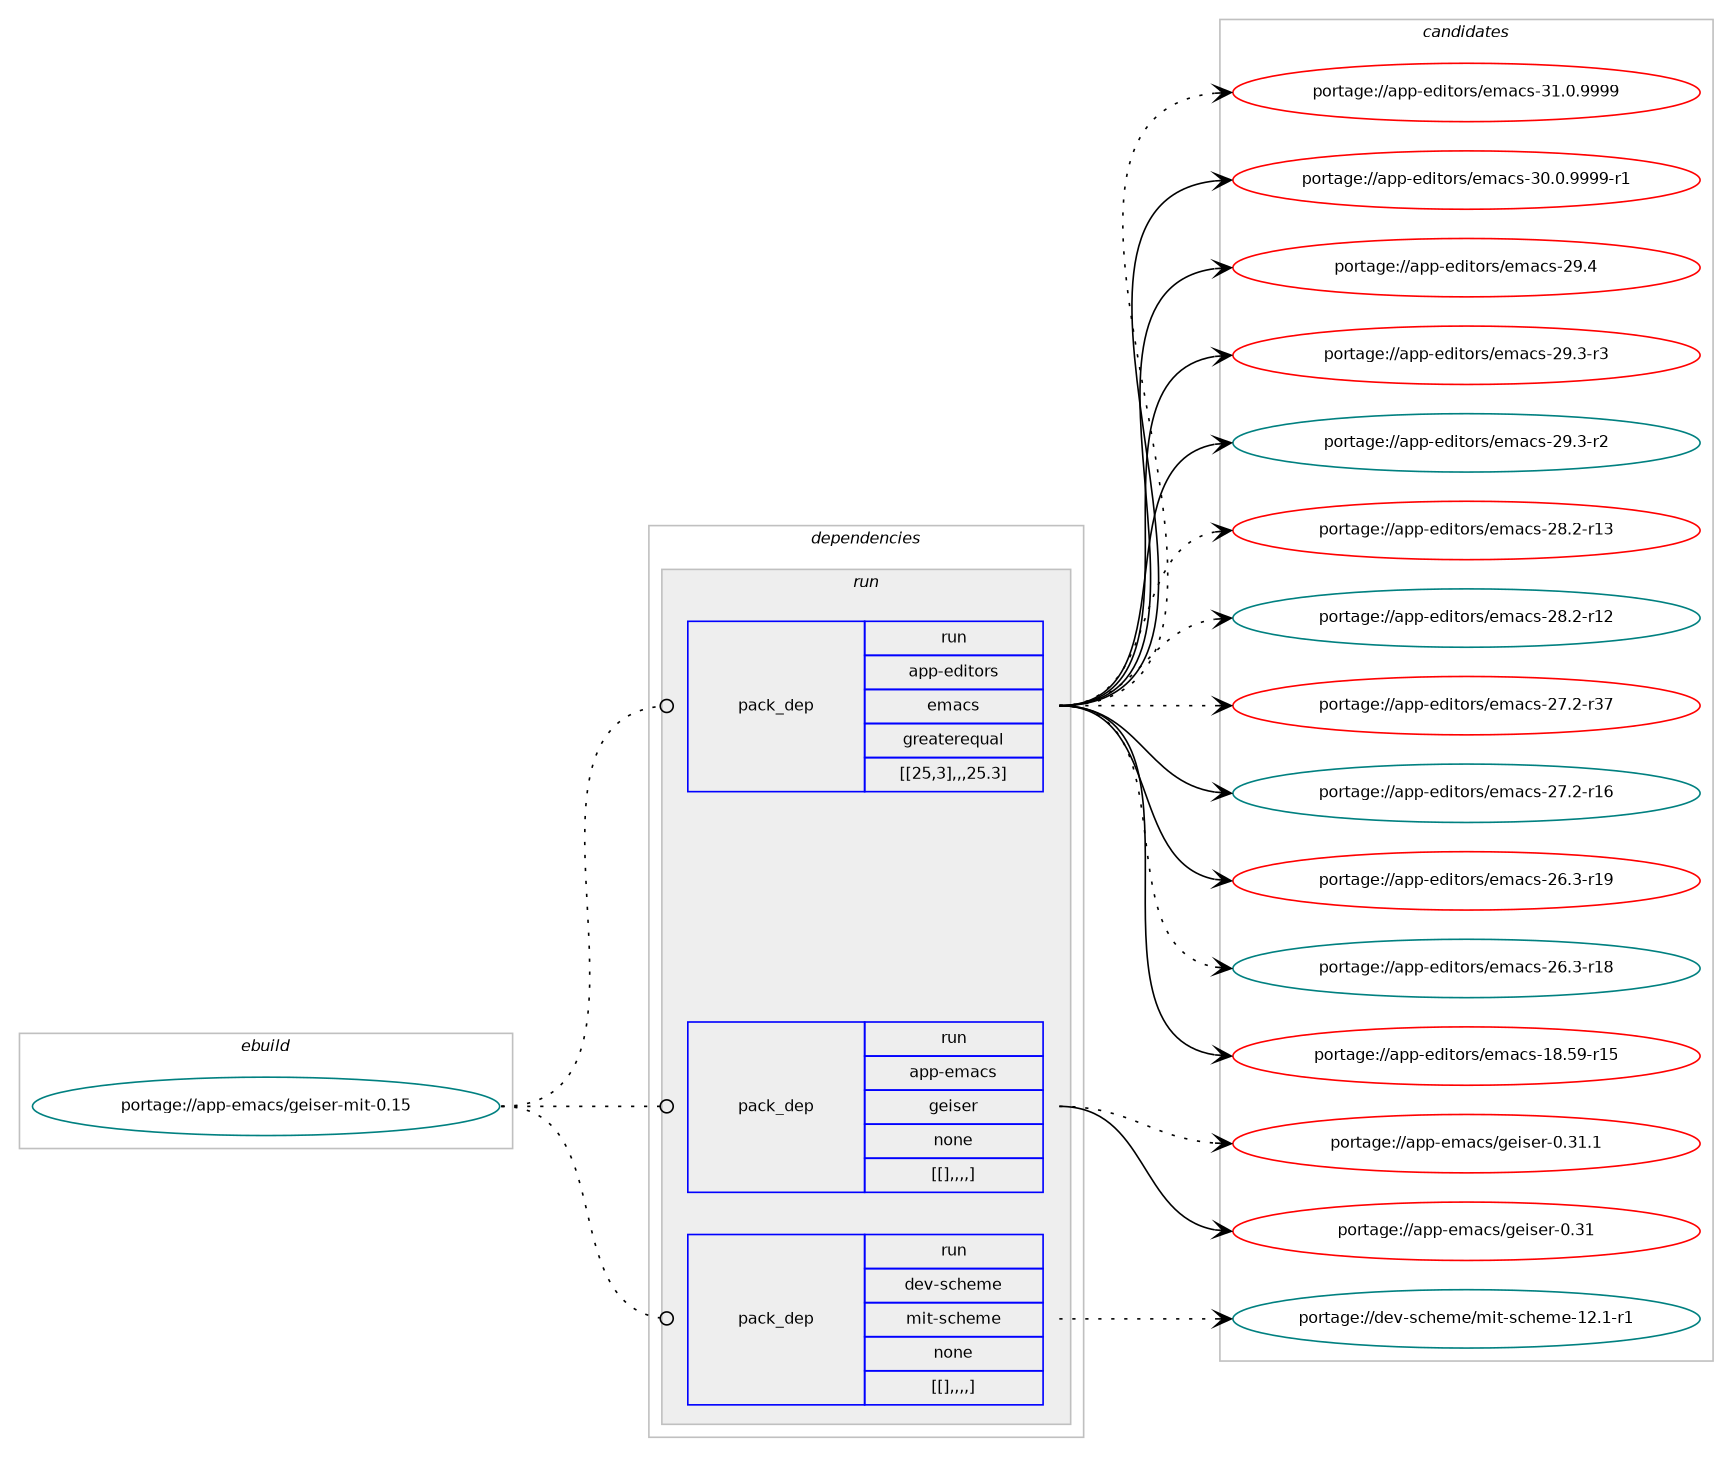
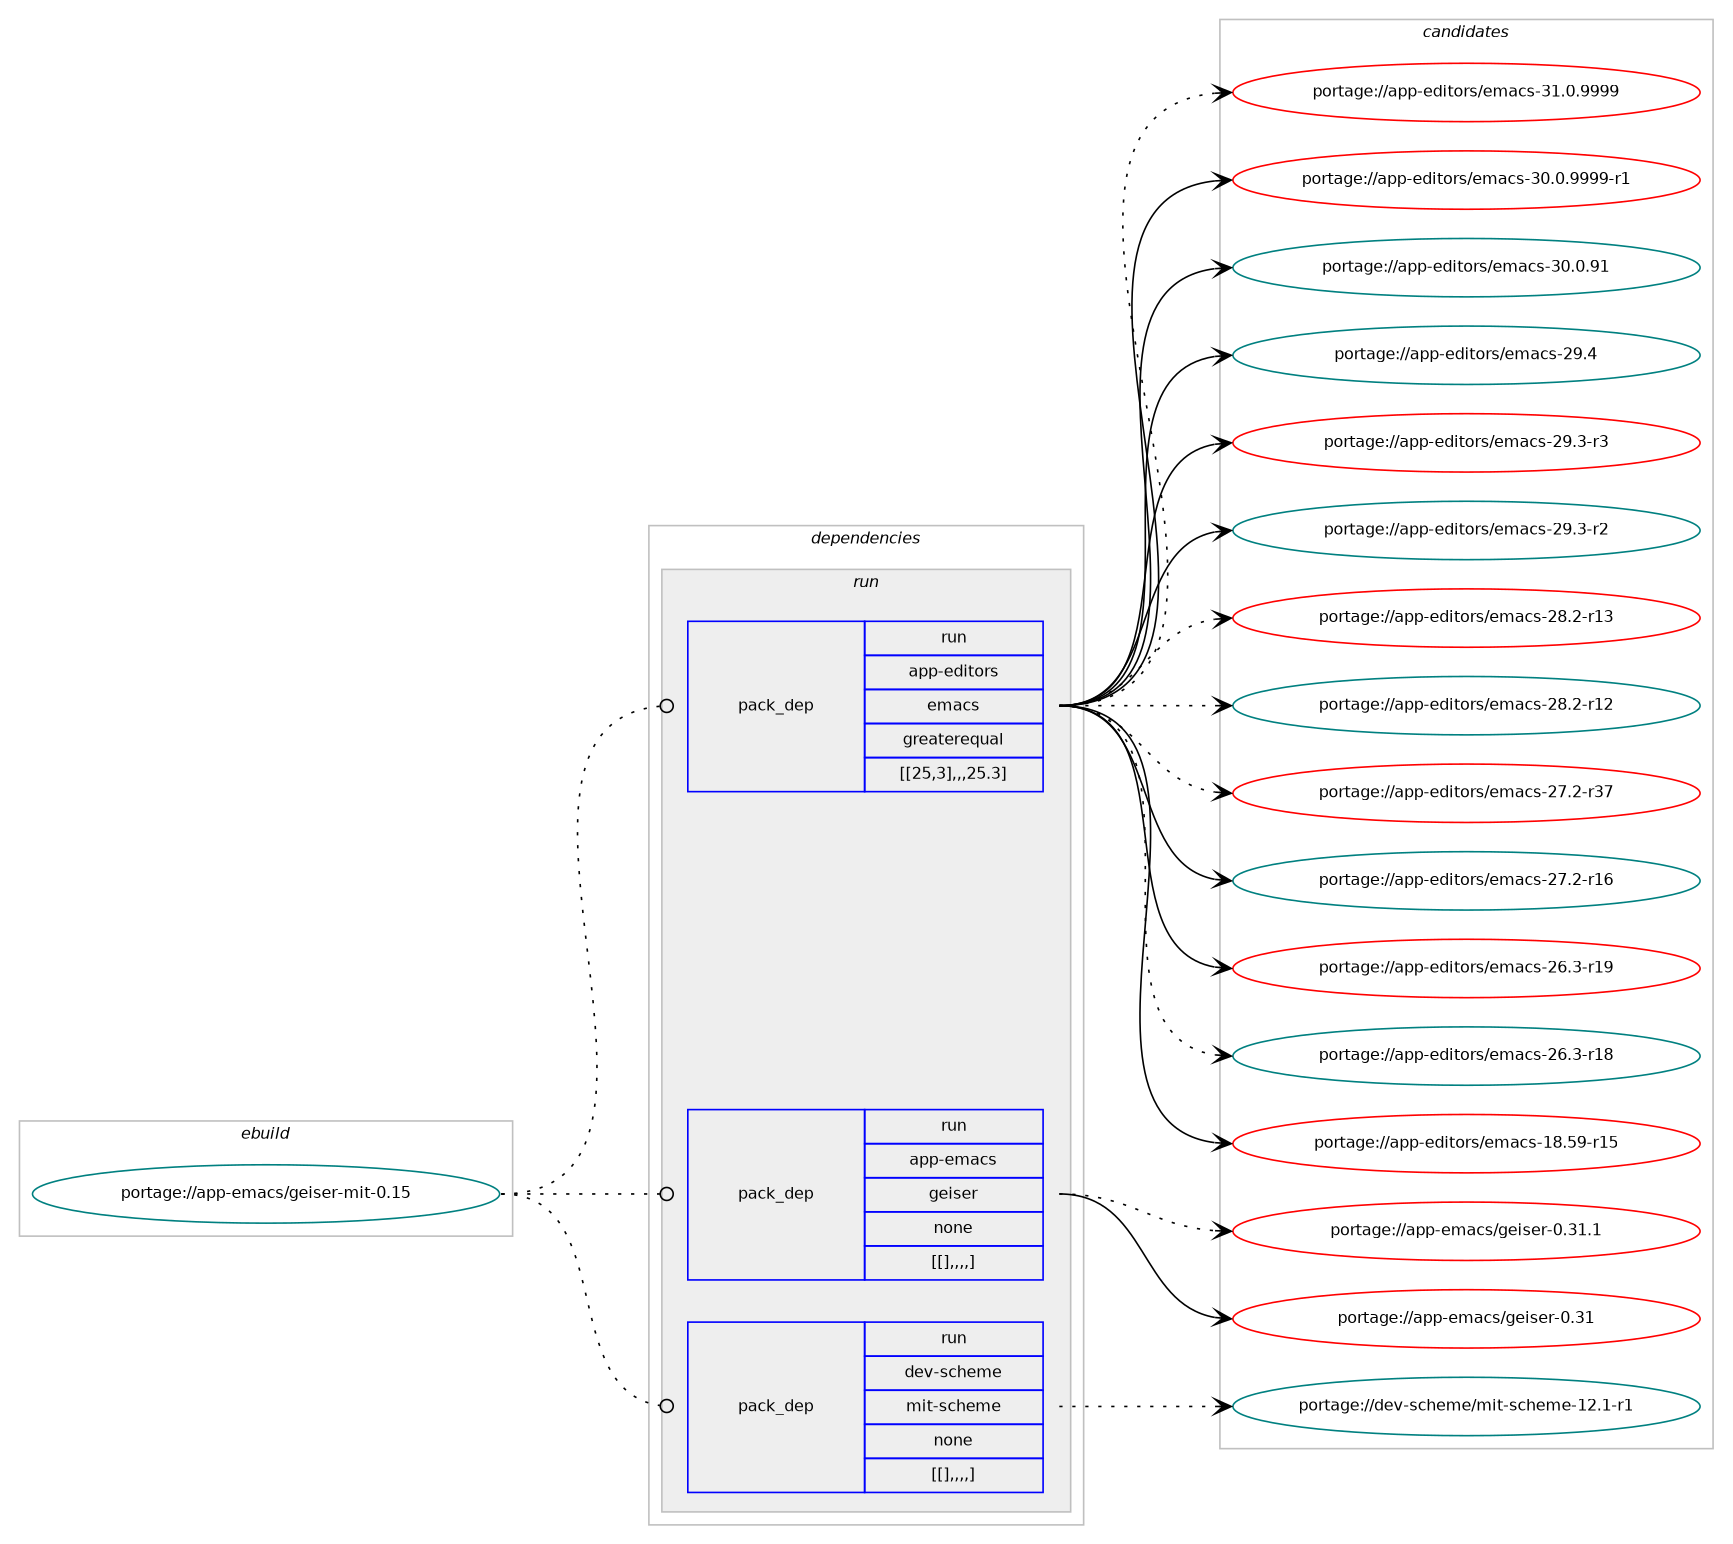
node "portage://app-editors/emacs-29.4": color red -> teal
node "portage://app-editors/emacs-30.0.91": added
